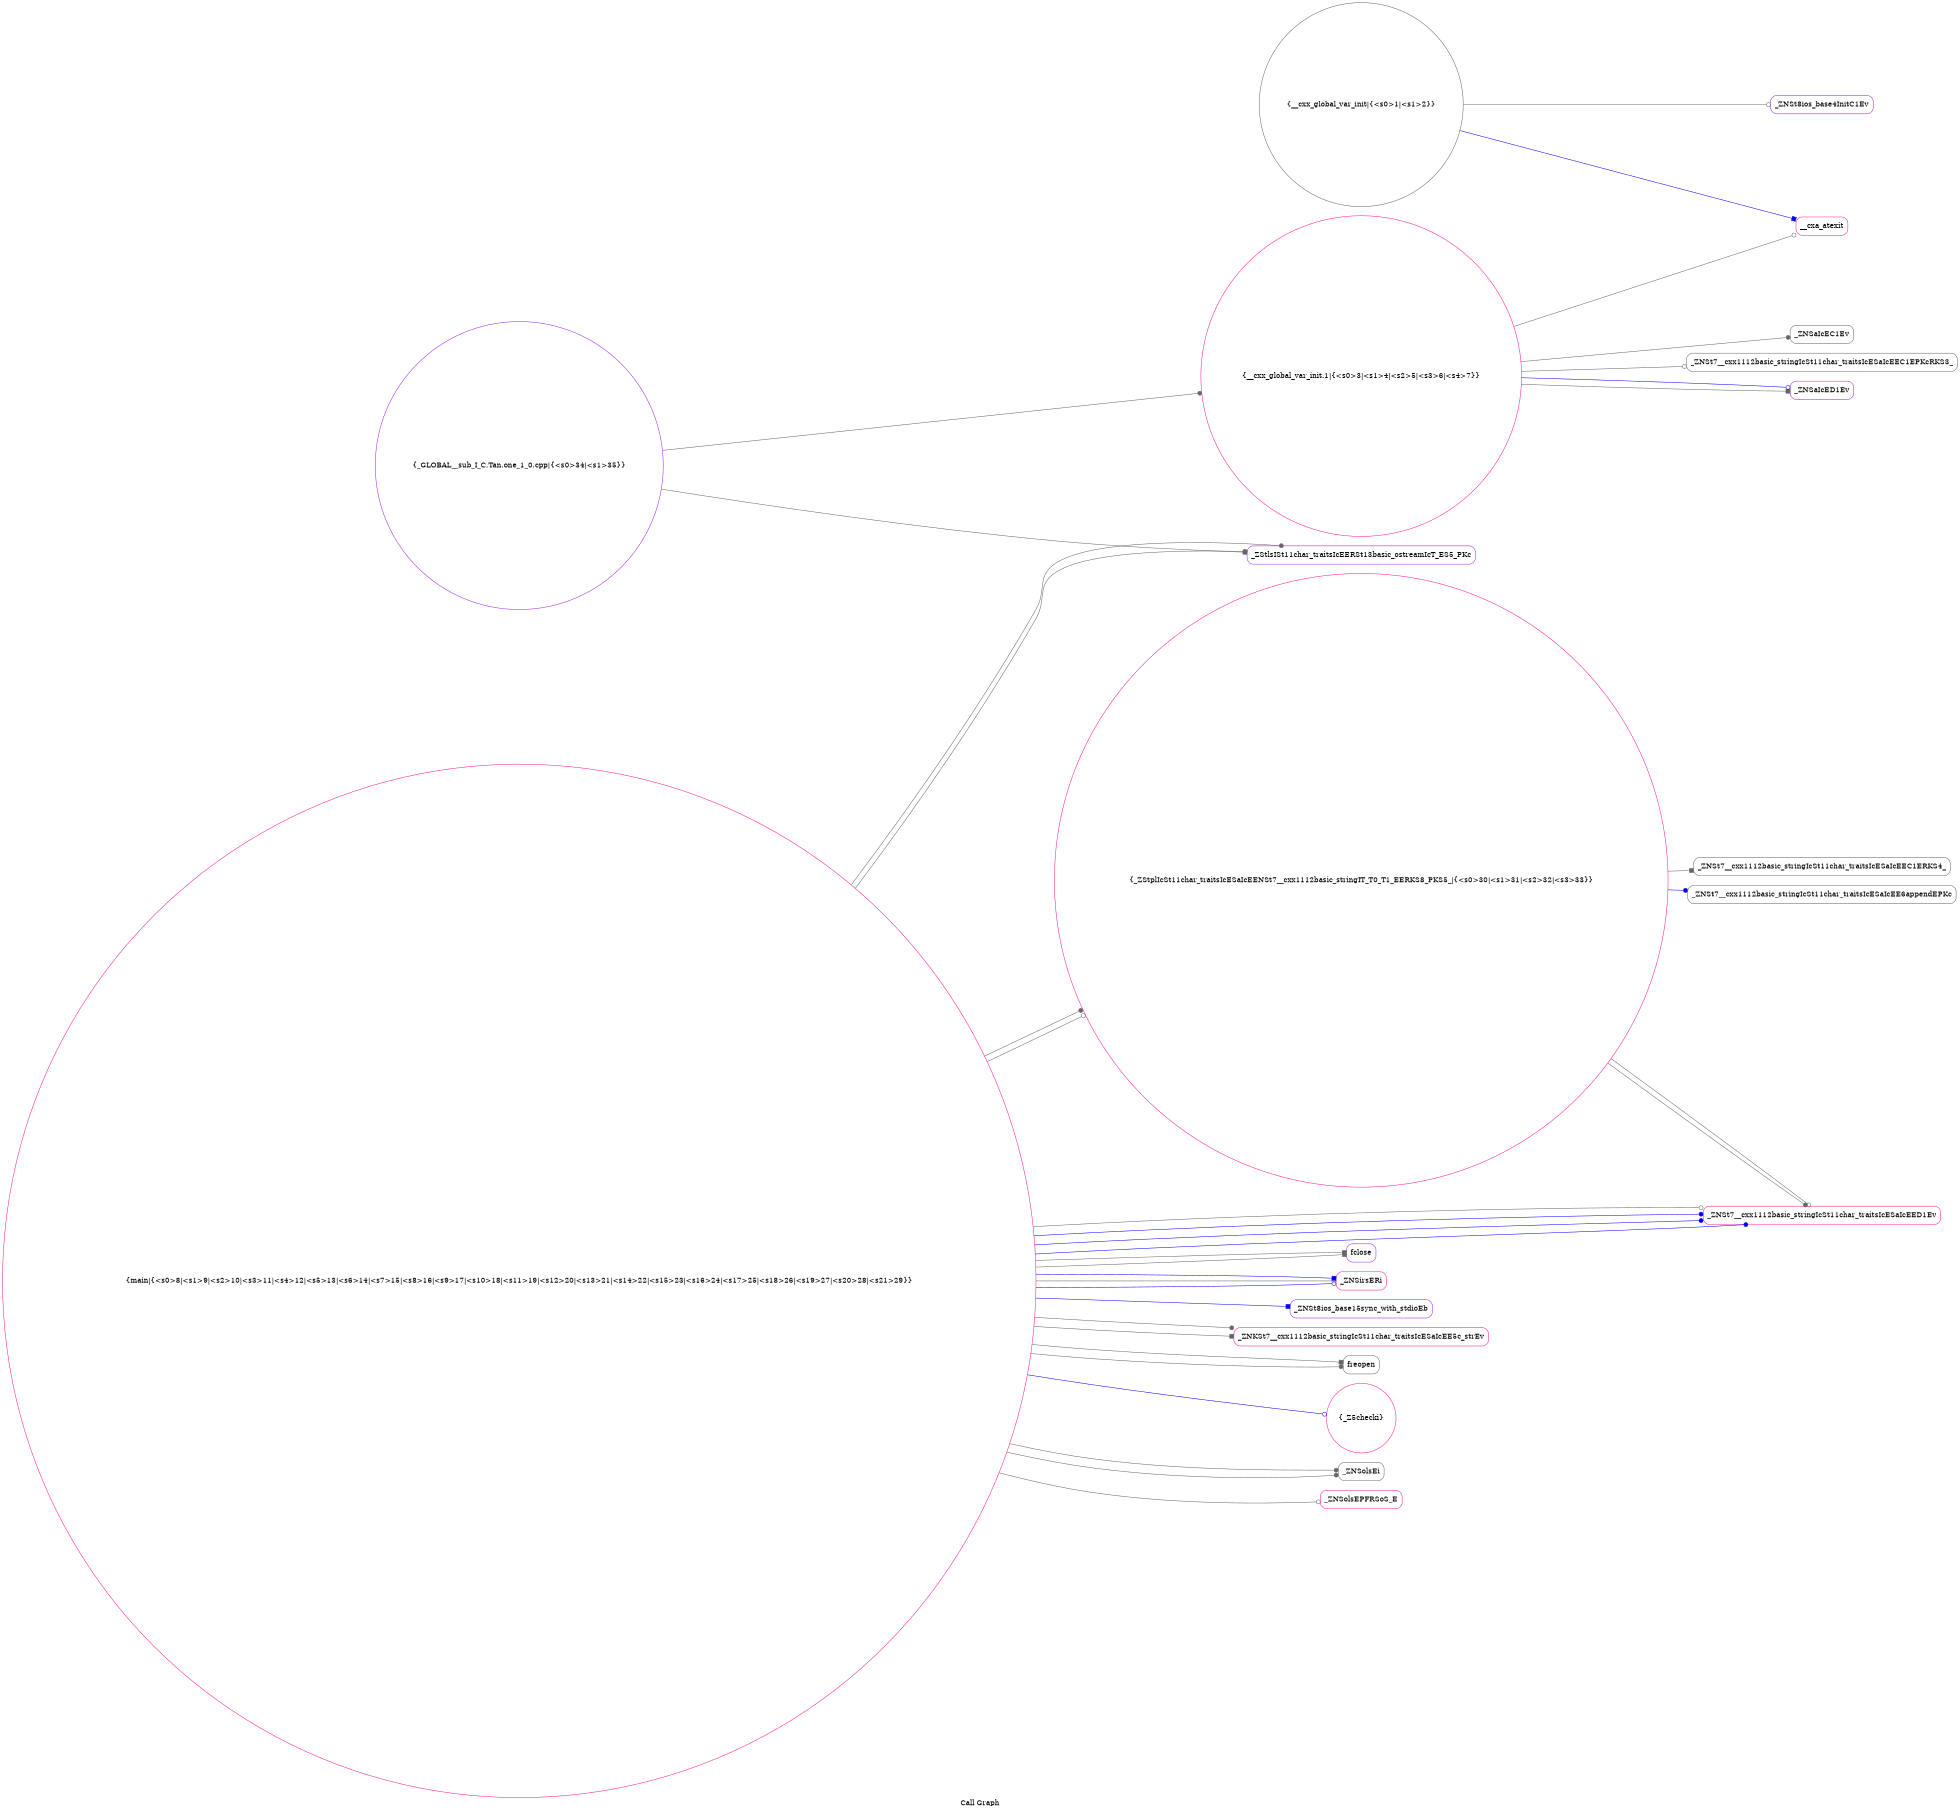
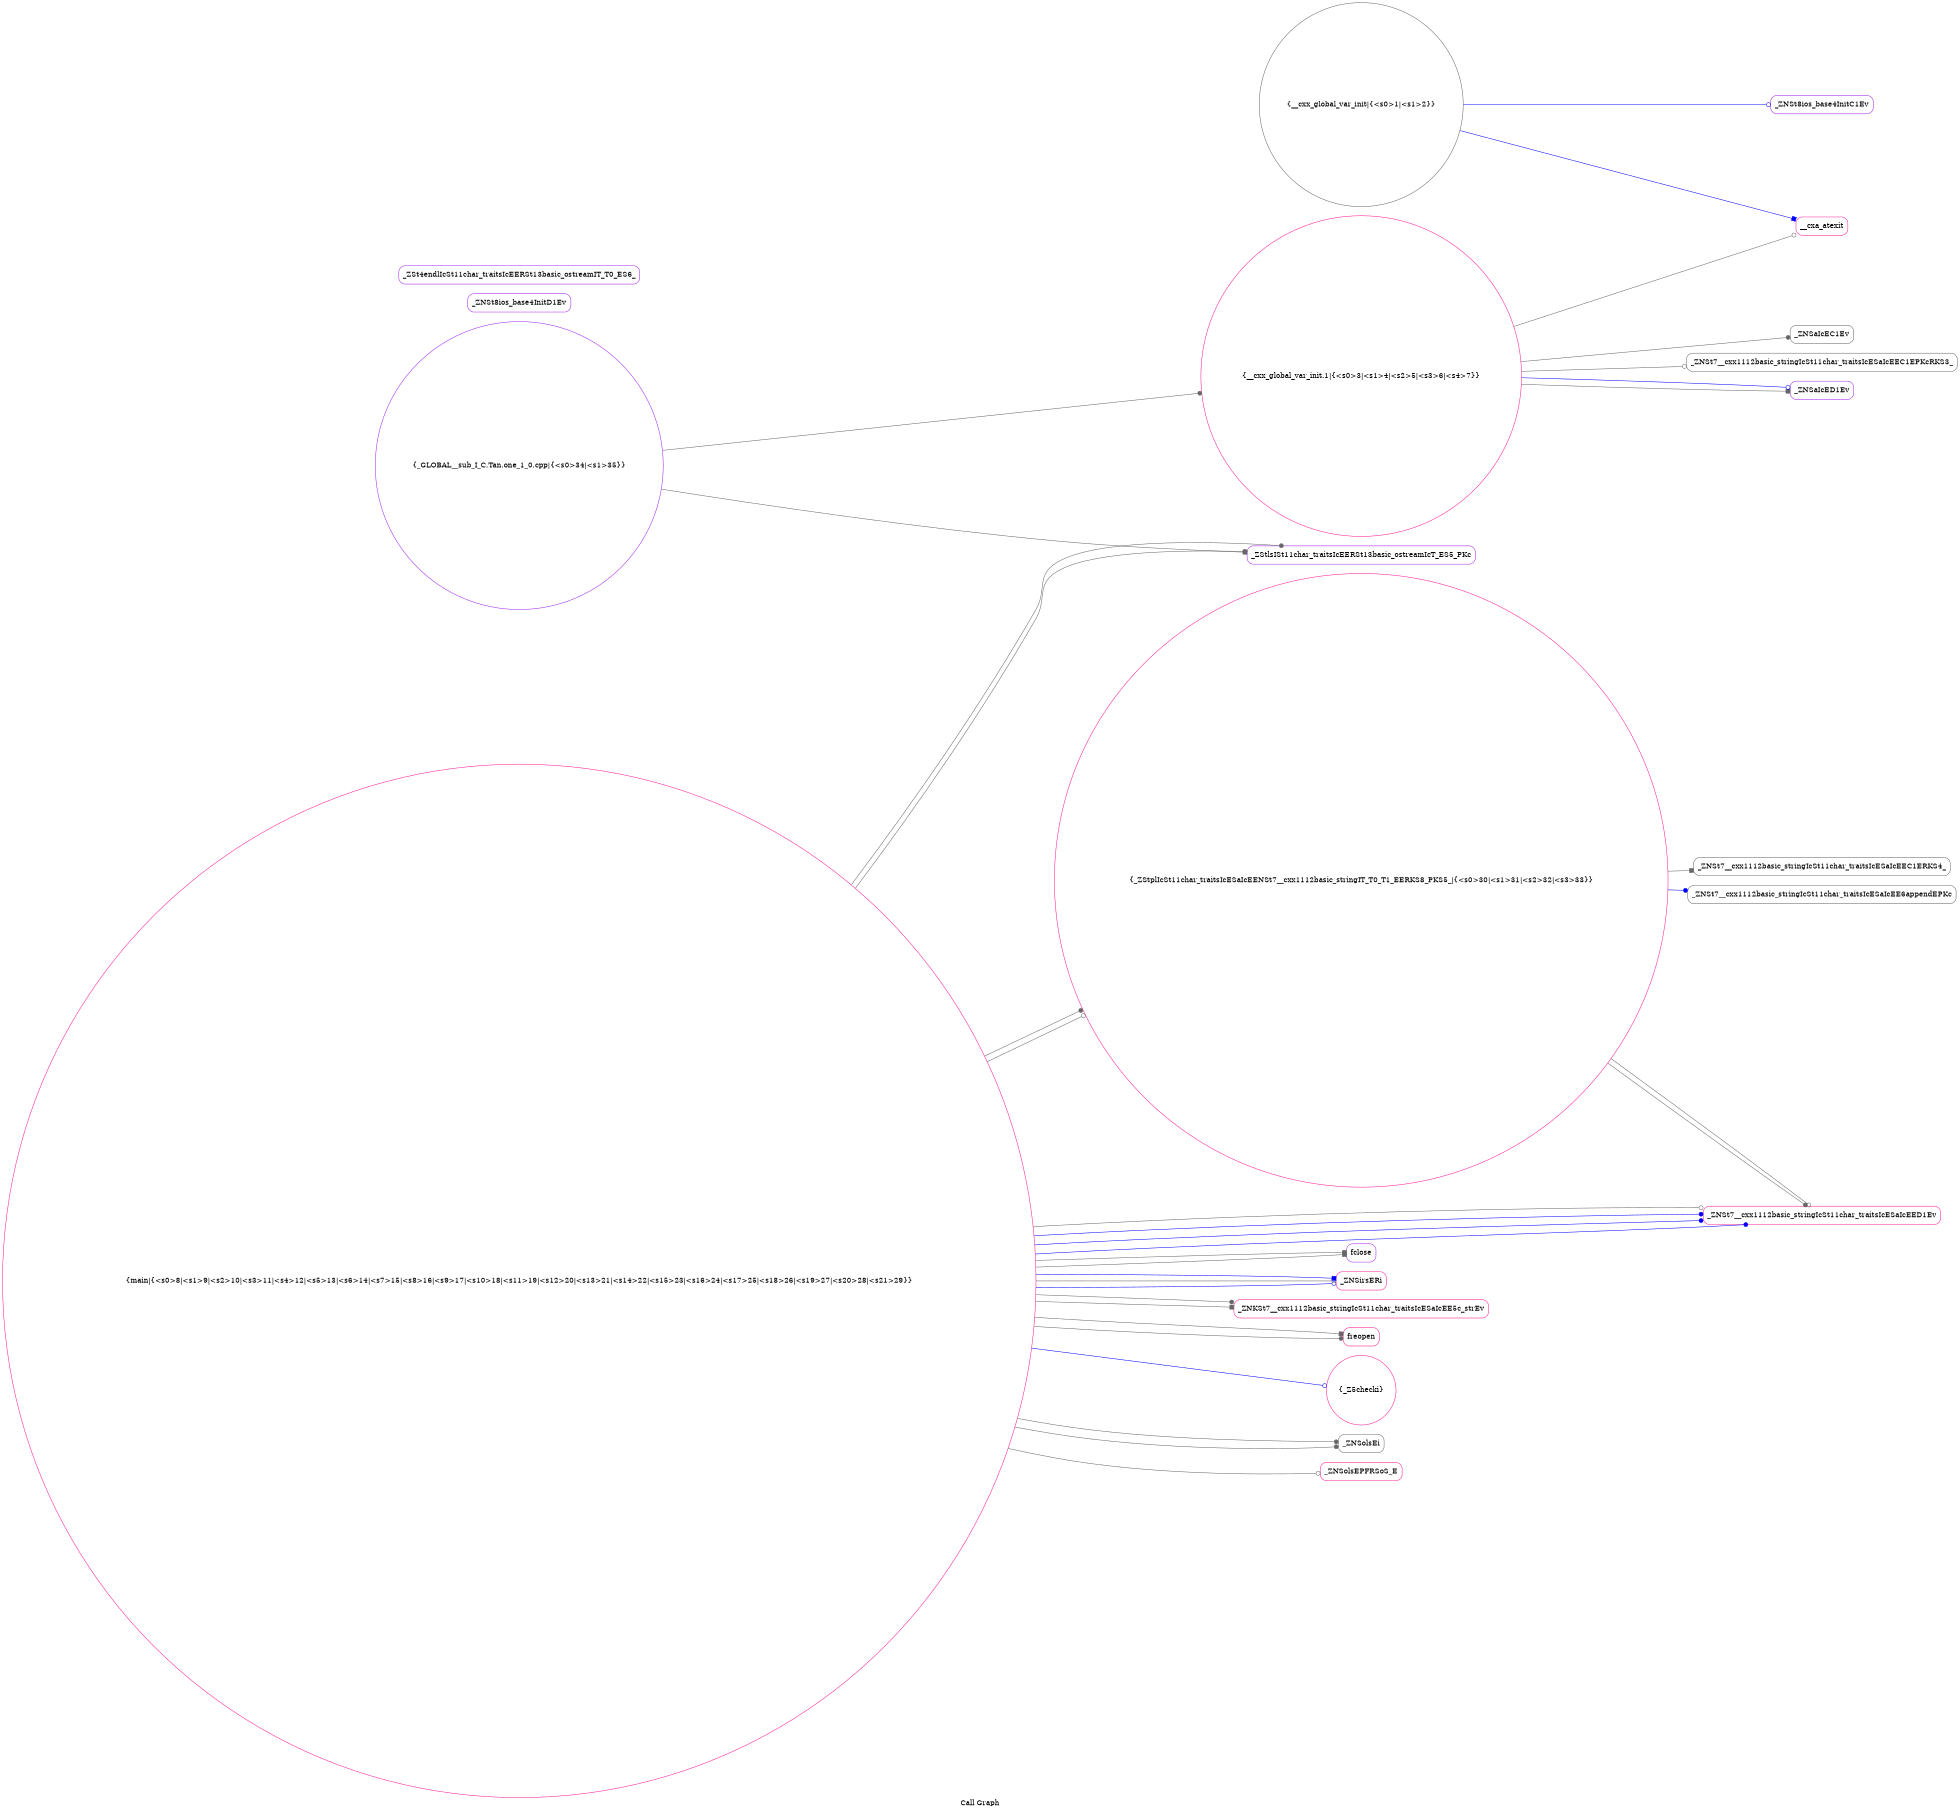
edge "{__cxx_global_var_init|{<s0>1|<s1>2}}" -> "_ZNSt8ios_base4InitC1Ev": color gray40 -> blue
node "_ZSt4endlIcSt11char_traitsIcEERSt13basic_ostreamIT_T0_ES6_": added
node "_ZNSt8ios_base4InitD1Ev": added
node "_ZNSt8ios_base15sync_with_stdioEb": removed
node "freopen": color gray40 -> deeppink
